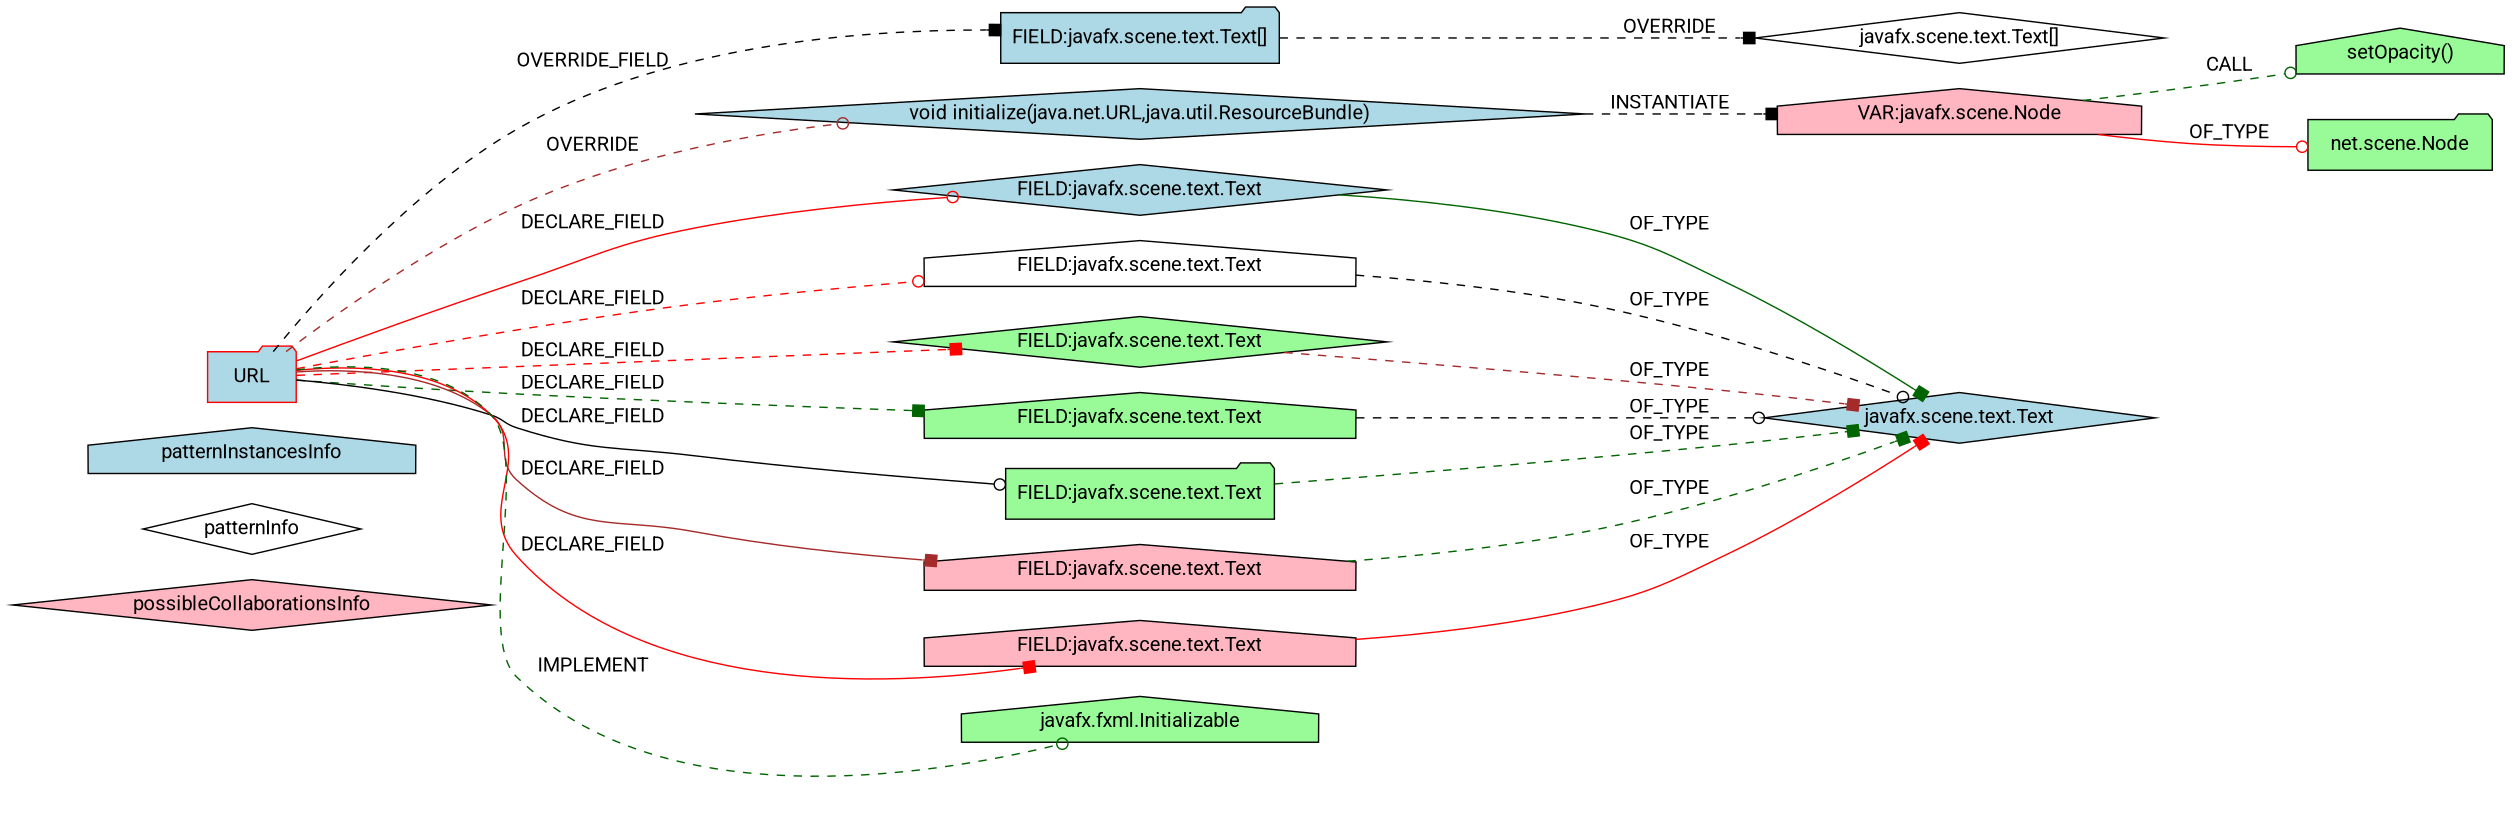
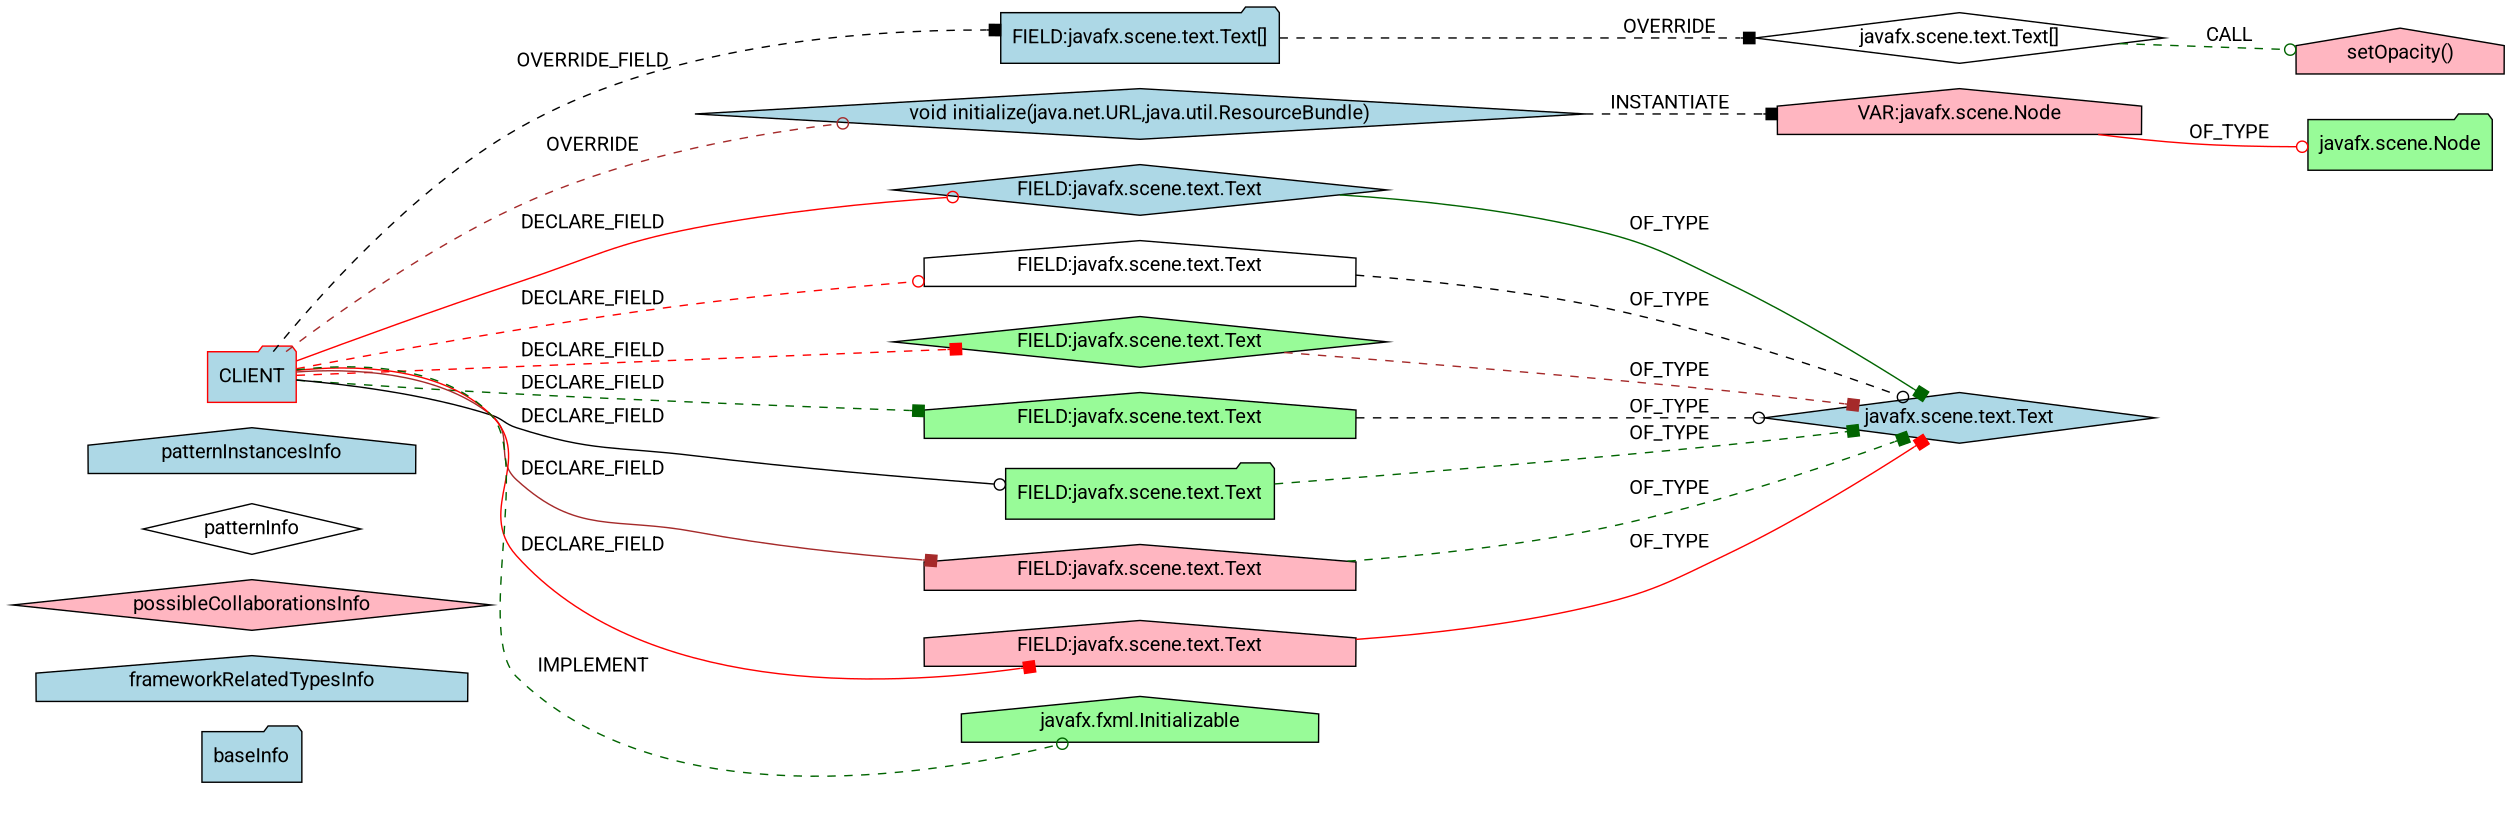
node "setOpacity()": fillcolor palegreen -> lightpink
edge "VAR:javafx.scene.Node" -> "setOpacity()": now "javafx.scene.text.Text[]" -> "setOpacity()"
node "net.scene.Node": label "net.scene.Node" -> "javafx.scene.Node"
node "URL": label "URL" -> "CLIENT"
node "frameworkRelatedTypesInfo": added
node "baseInfo": added
